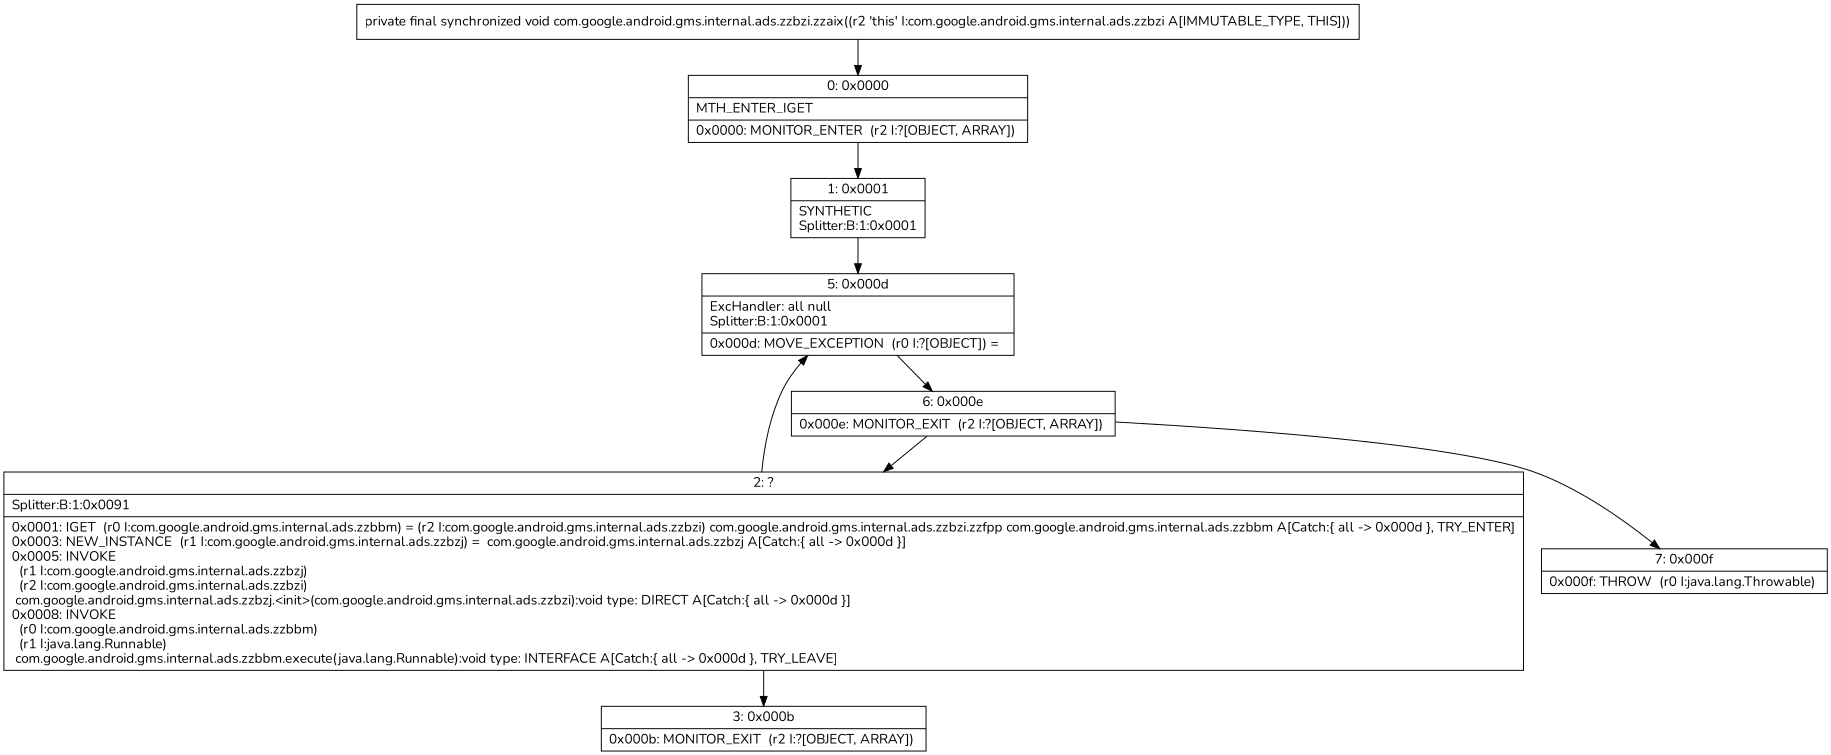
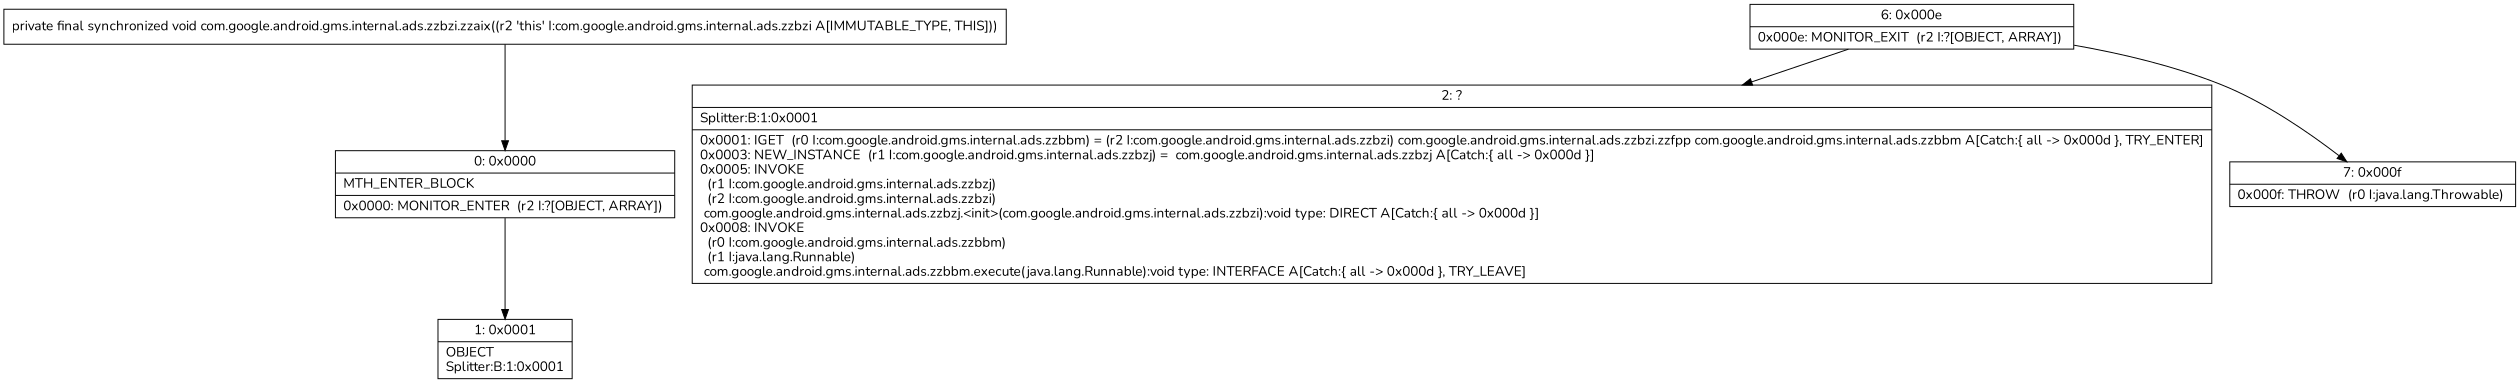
node "0: 0x0000": text "MTH_ENTER_IGET" -> "MTH_ENTER_BLOCK"
node "1: 0x0001": text "SYNTHETIC" -> "OBJECT"
node "5: 0x000d": removed
node "2: ?": text "Splitter:B:1:0x0091" -> "Splitter:B:1:0x0001"
node "3: 0x000b": removed
